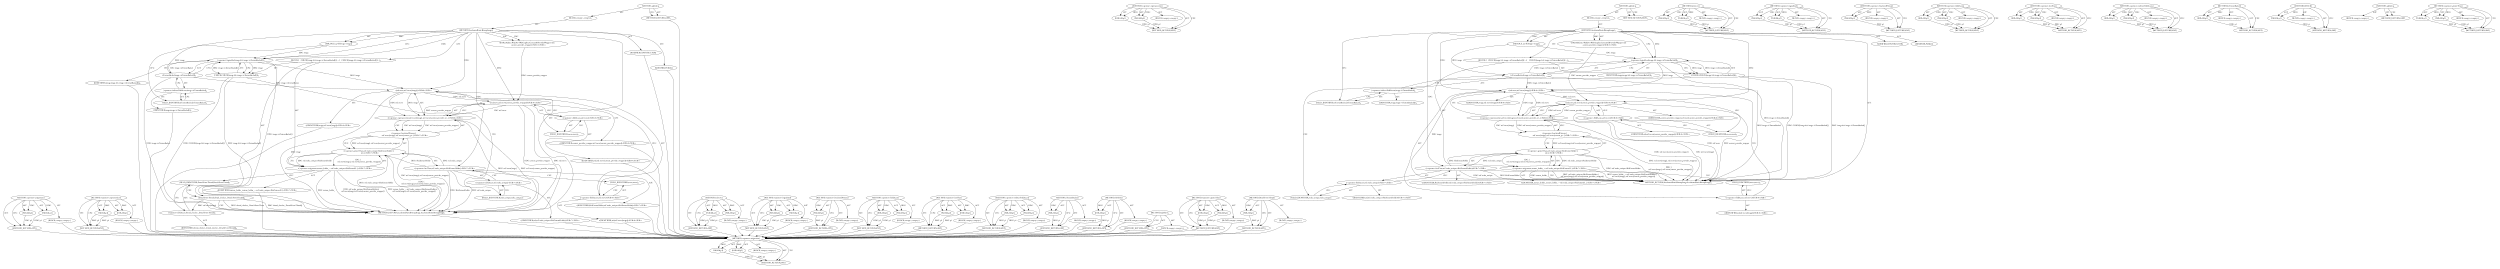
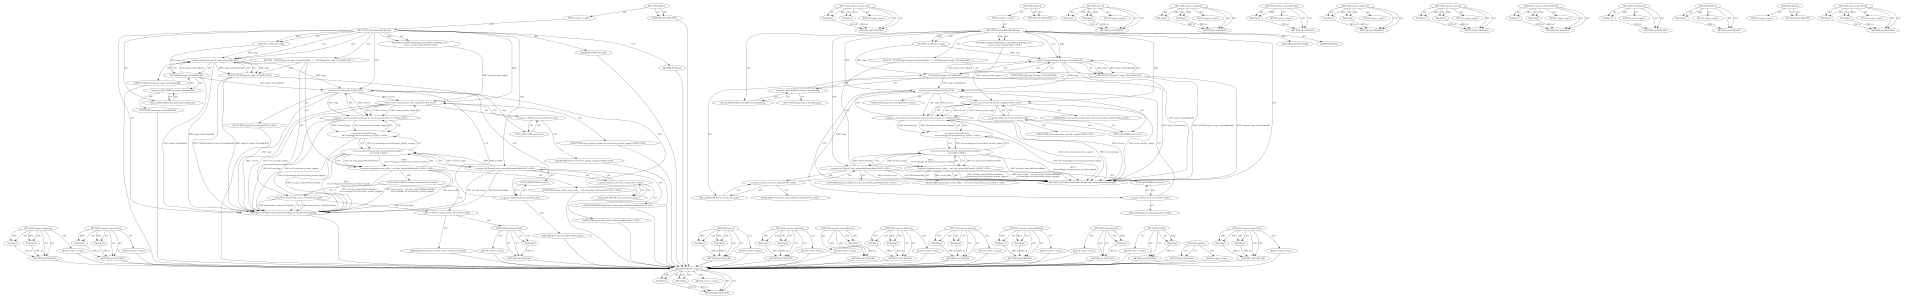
edge "(<operator>.fieldAccess,thread_checker_.DetachFromThread)" -> "(FIELD_IDENTIFIER,DetachFromThread,DetachFromThread)": now "(<operator>.fieldAccess,thread_checker_.DetachFromThread)" -> "(METHOD,DetachFromThread)"
